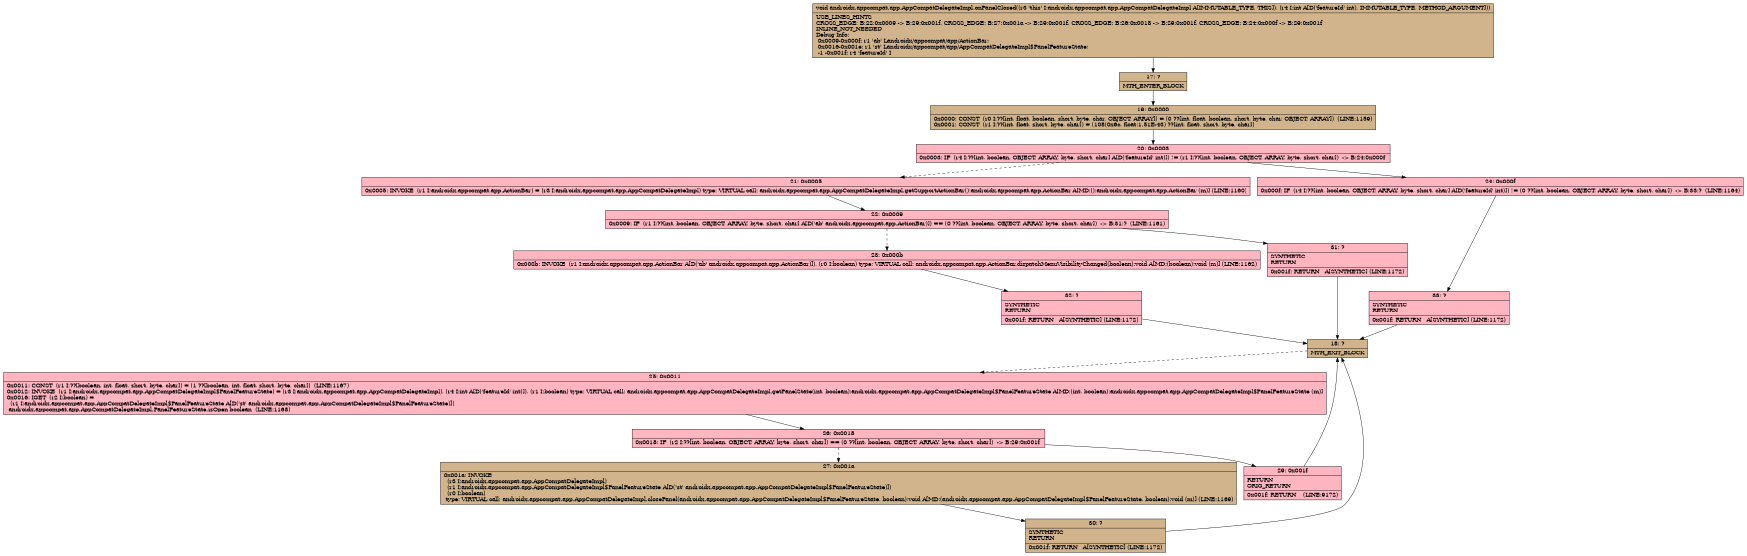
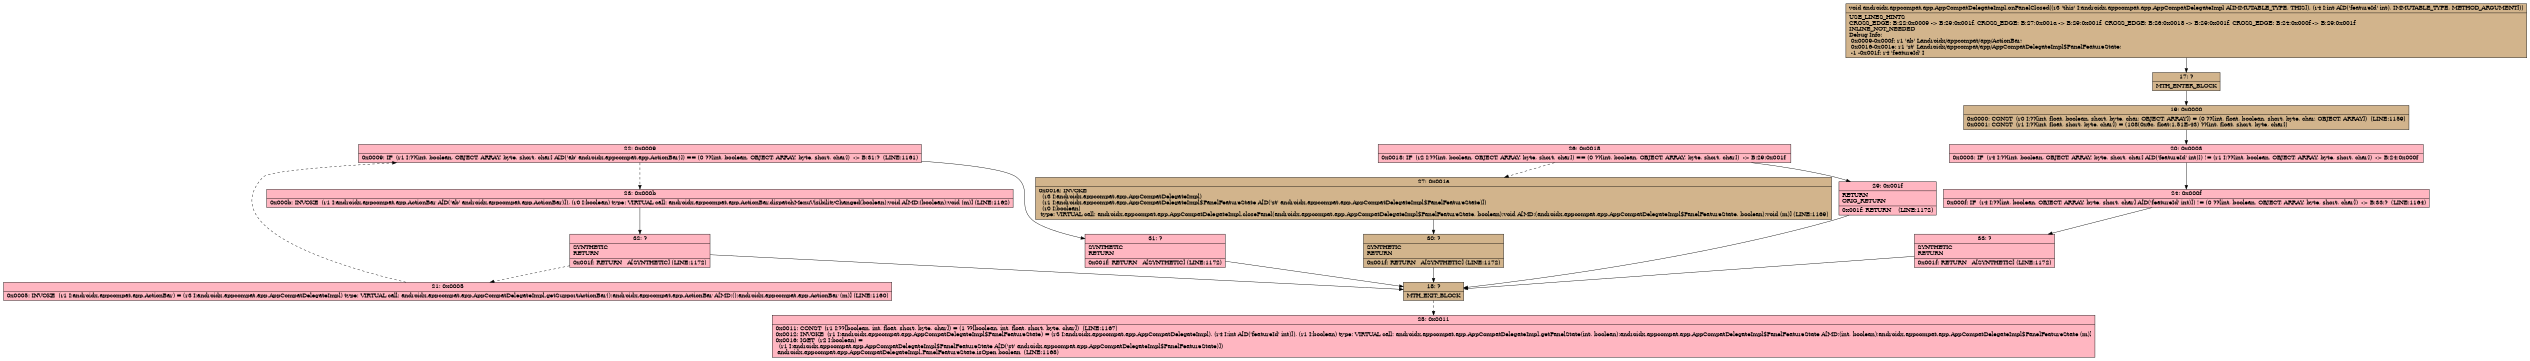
edge "20: 0x0003" -> "21: 0x0005": now "32: ?" -> "21: 0x0005"
edge "21: 0x0005" -> "22: 0x0009": style solid -> dashed
edge "25: 0x0011" -> "26: 0x0018": removed
node "29: 0x001f": text "0x001f: RETURN    (LINE:9172)" -> "0x001f: RETURN    (LINE:1172)"
